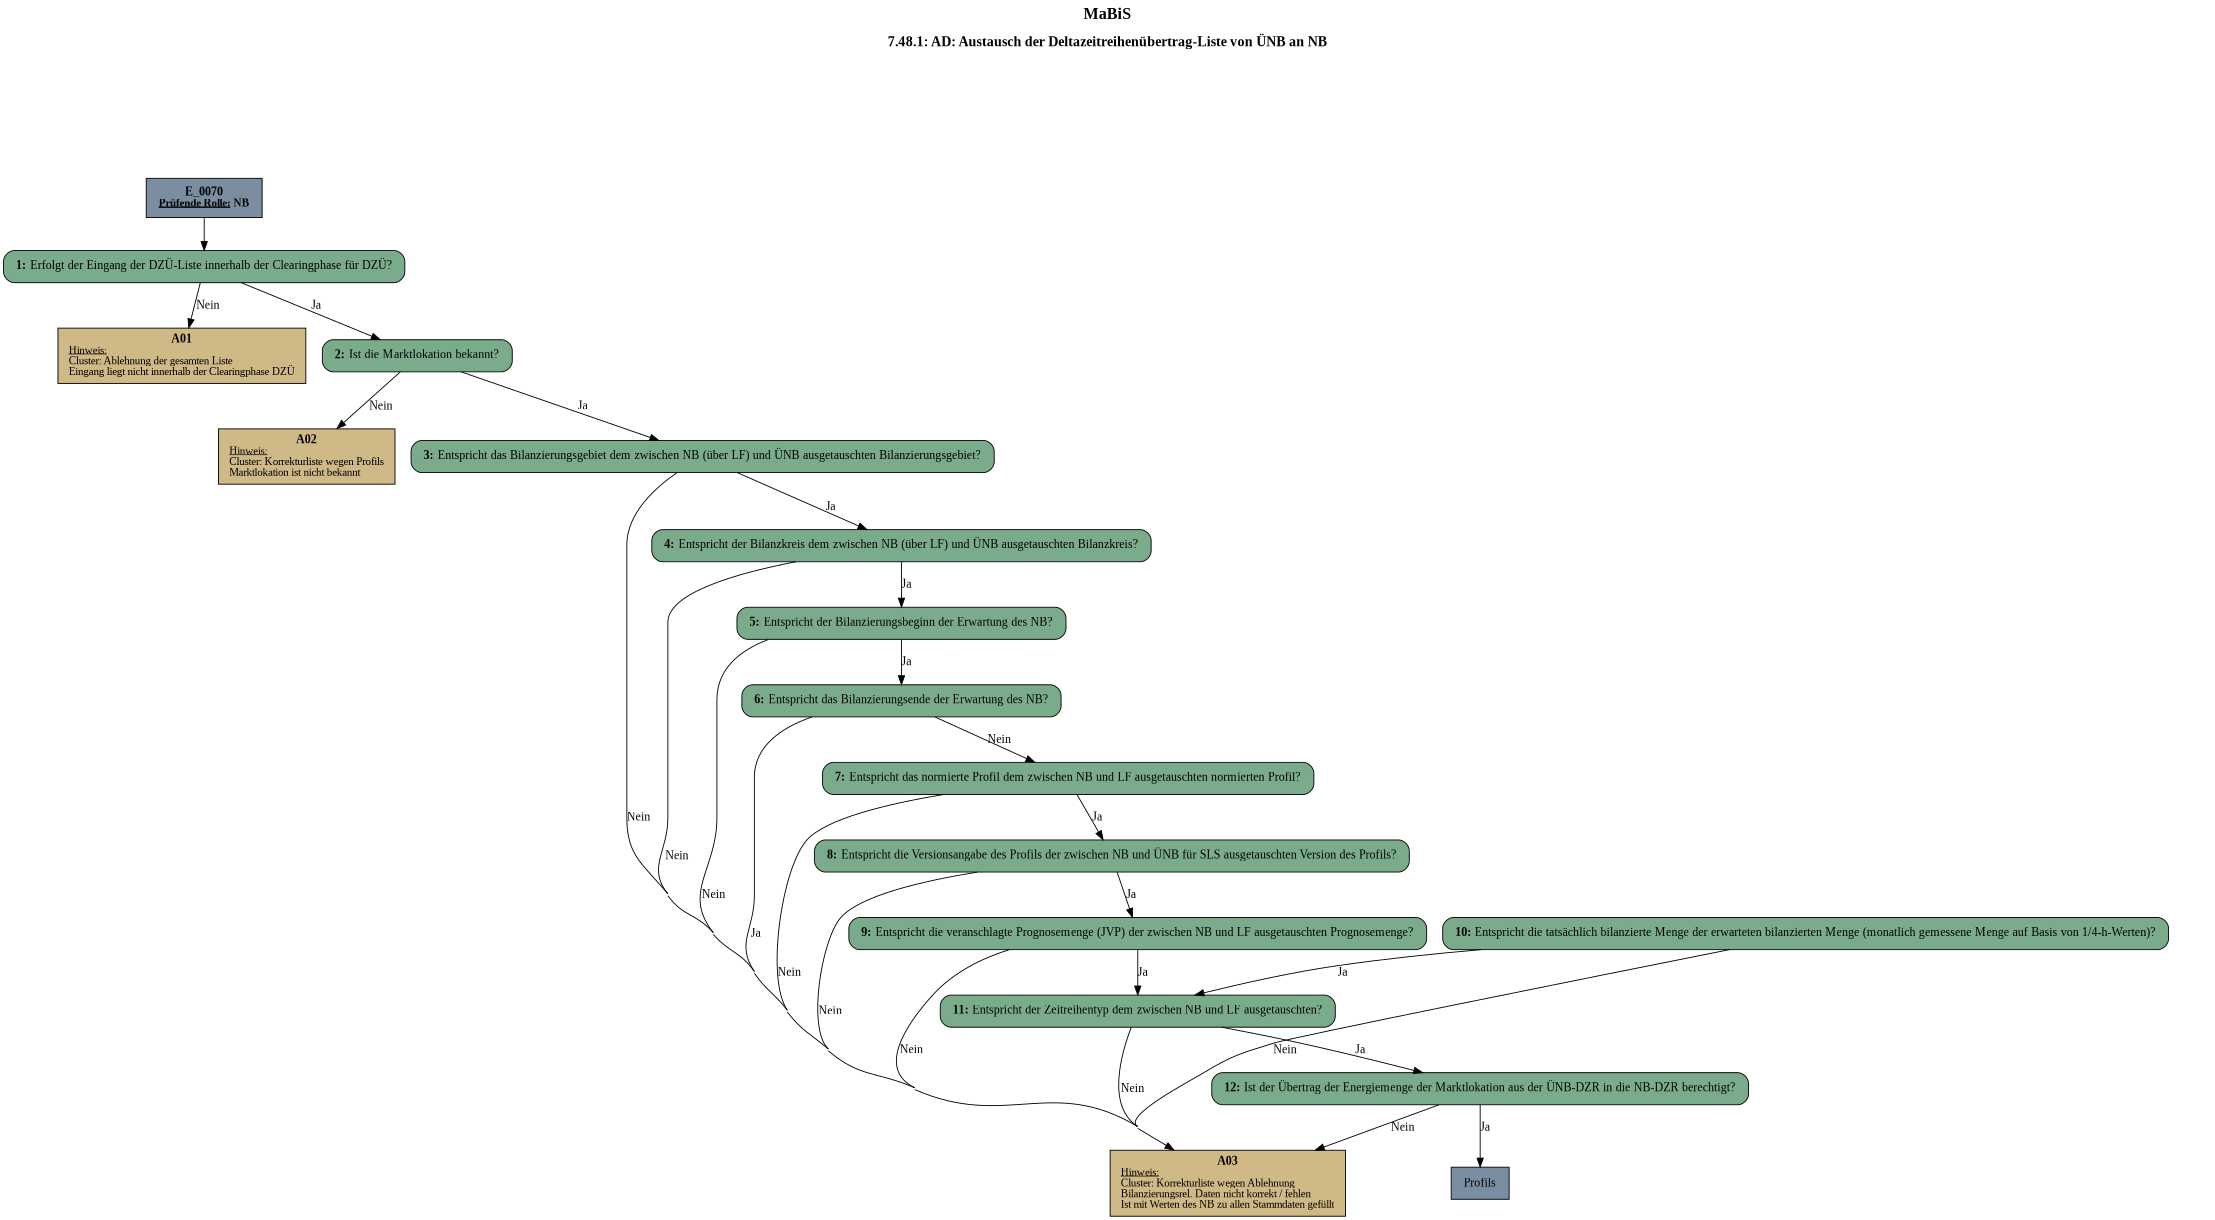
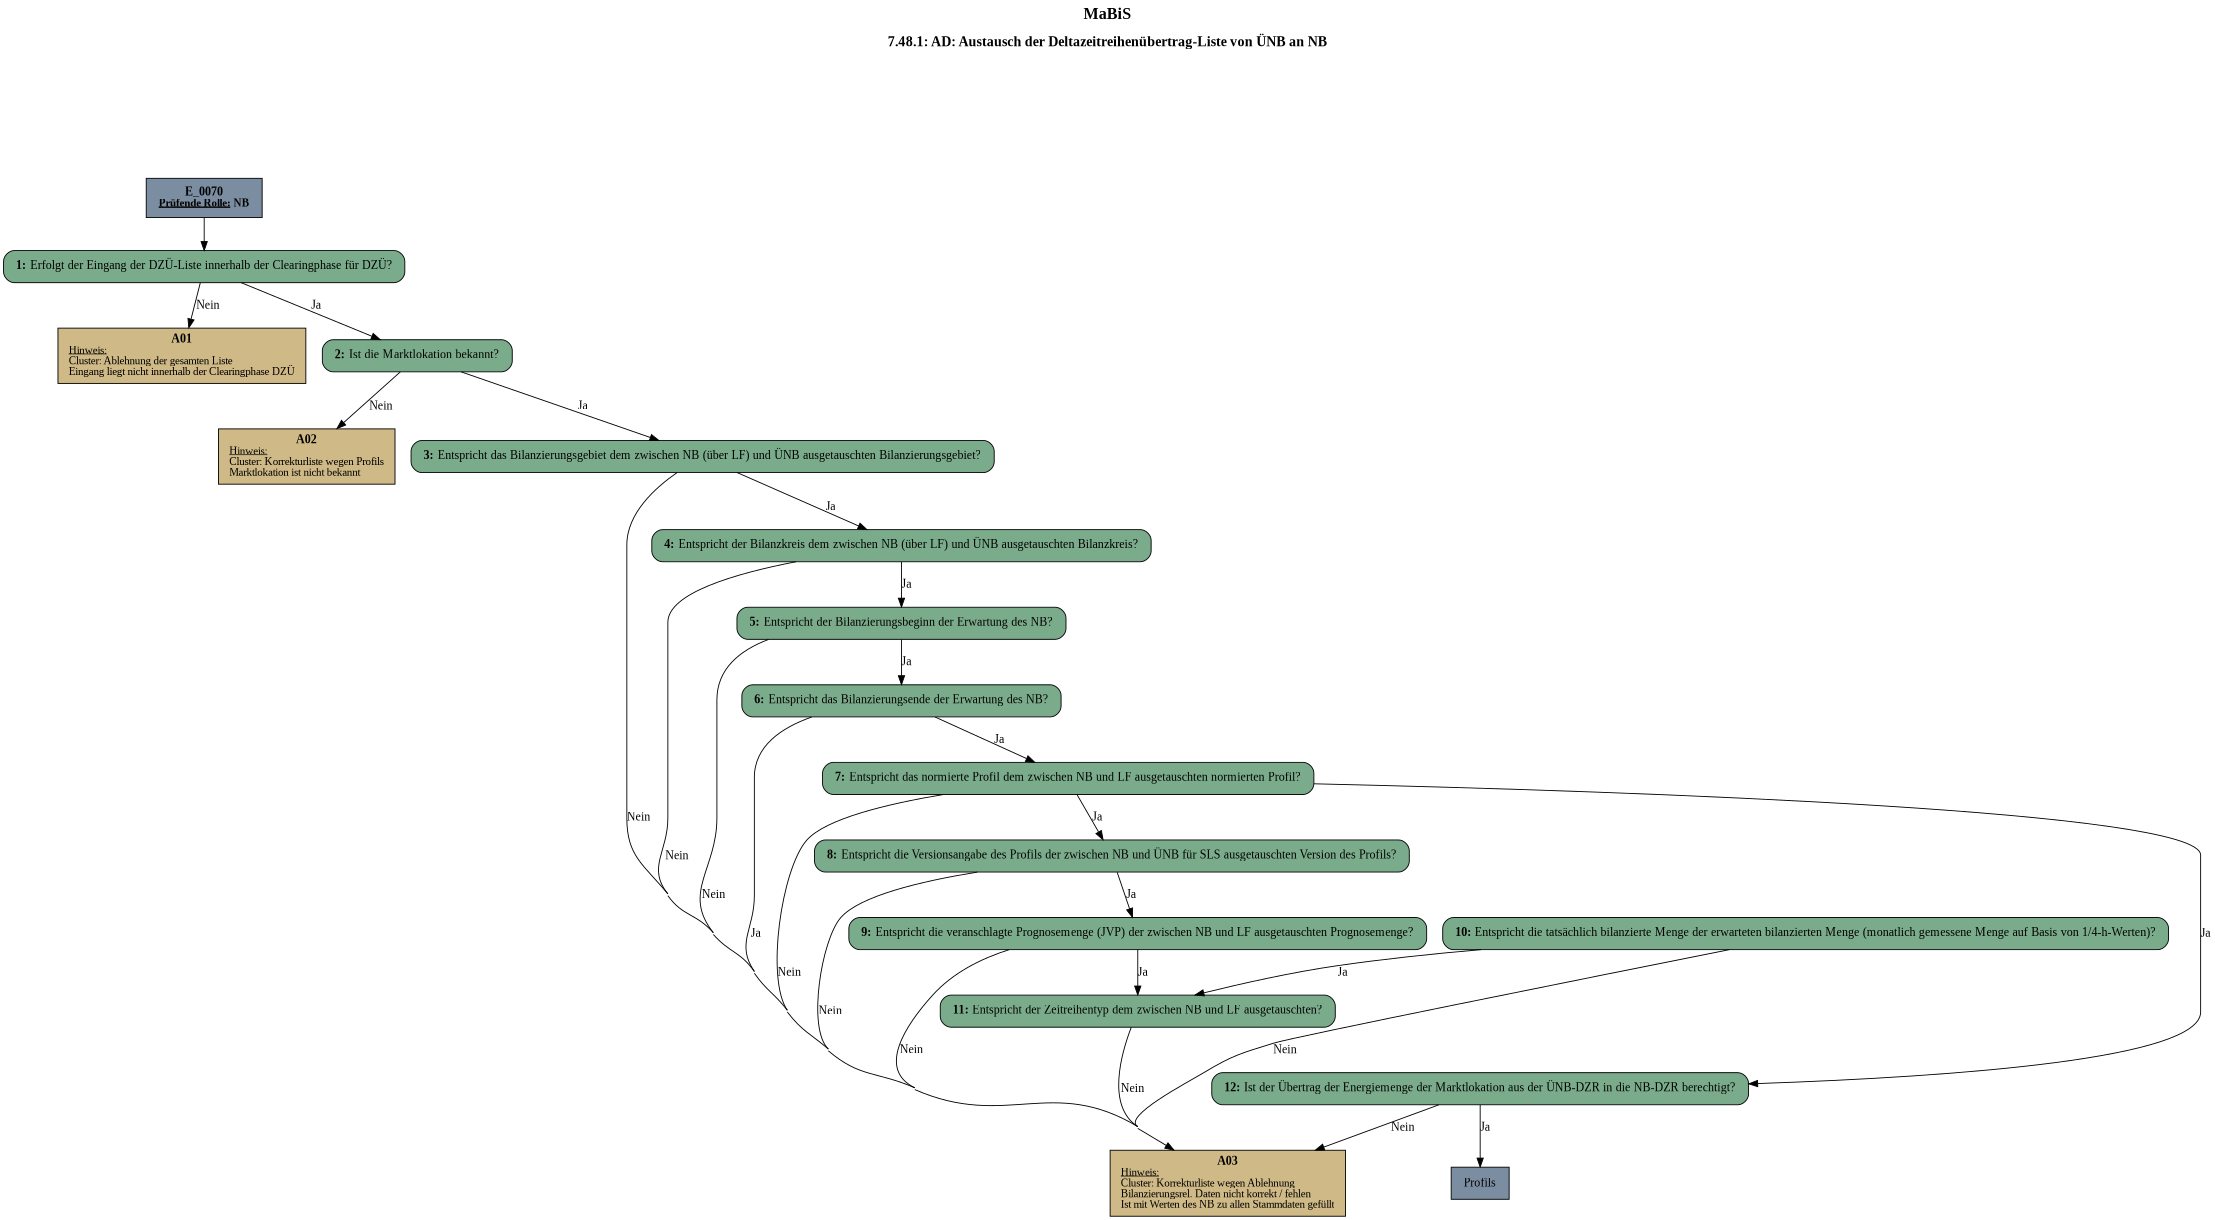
edge "6:" -> "7:": label "Nein" -> "Ja"
edge "11:" -> "12:": now "7:" -> "12:"
